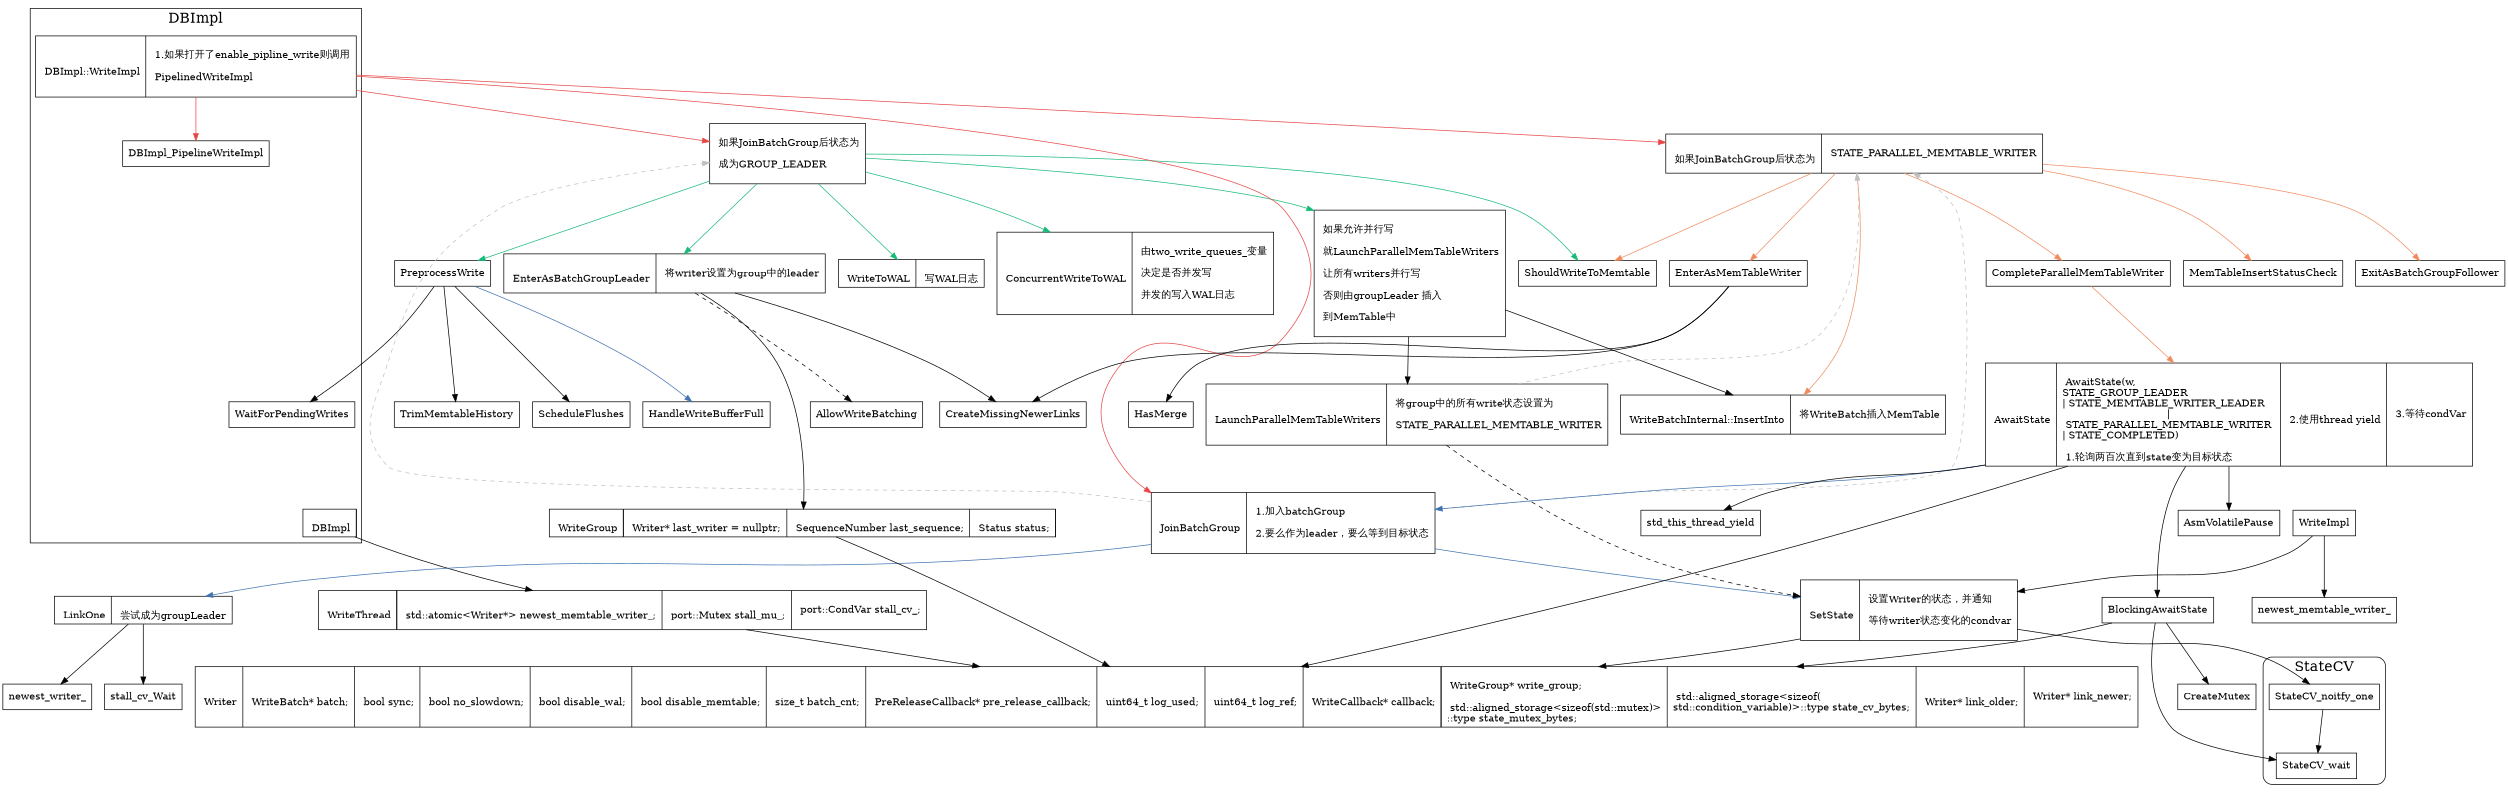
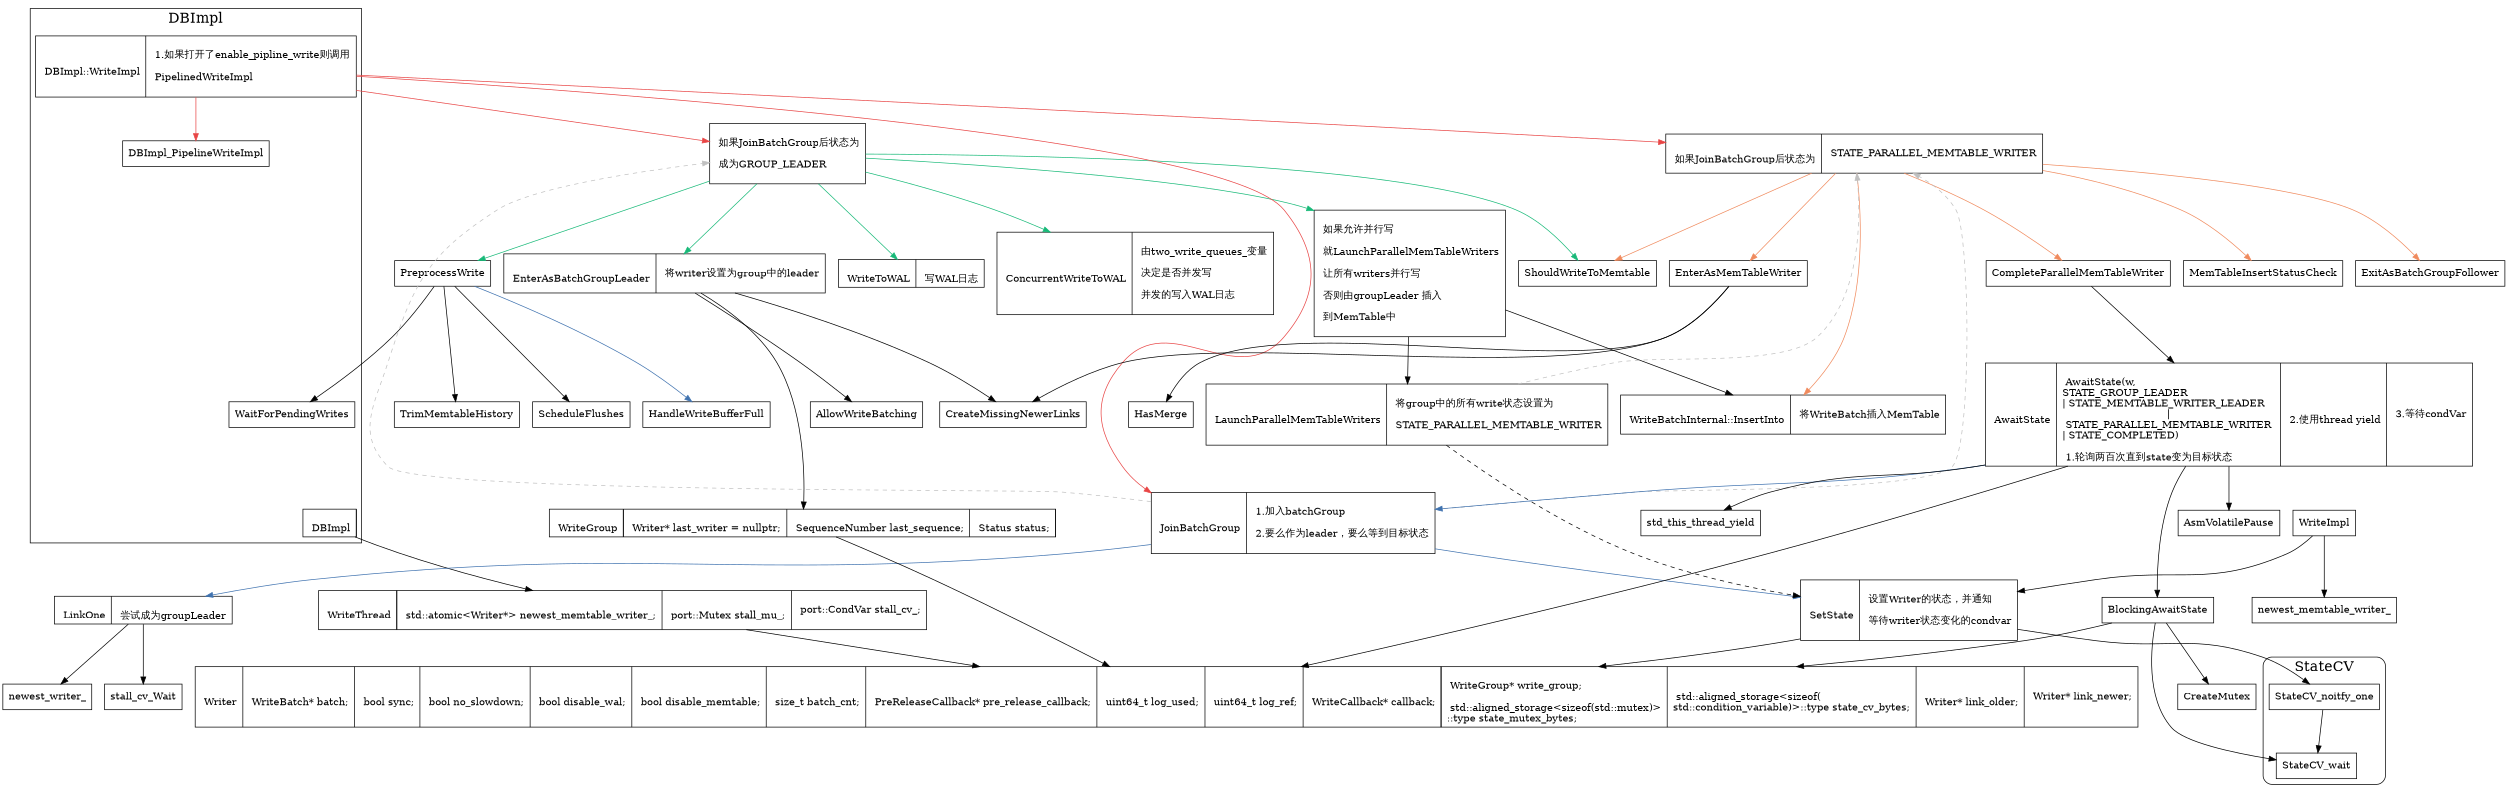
edge "CompleteParallelMemTableWriter" -> "AwaitState": color #f08a5d -> black
edge "EnterAsBatchGroupLeader" -> "AllowWriteBatching": style dashed -> solid
